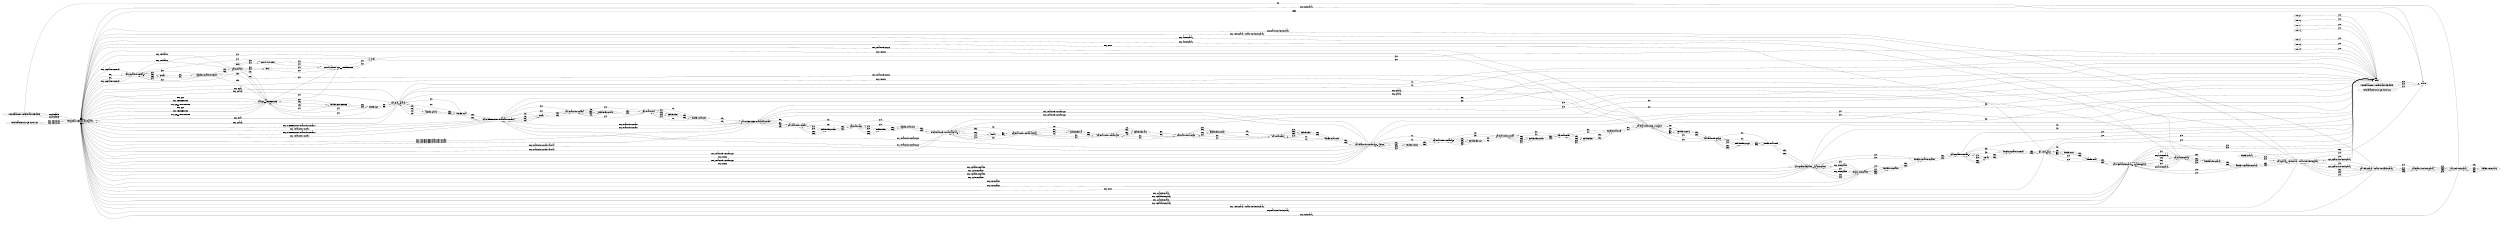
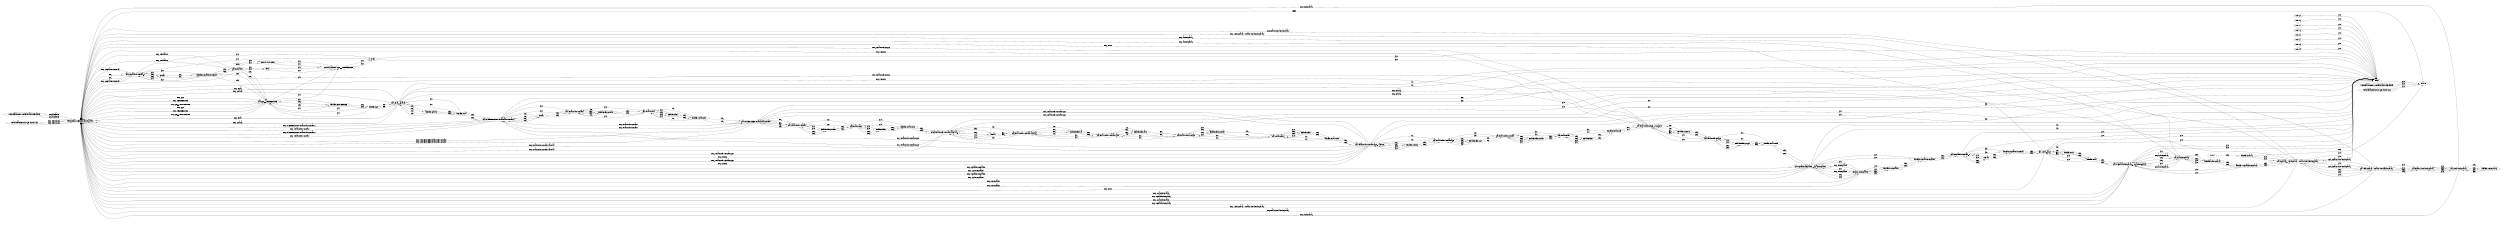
edge "(MethodParameterIn,zend_file_handle *file_handle)" -> "1000102": removed, label "AST:"
node "1000120": added
node "1000111": added
